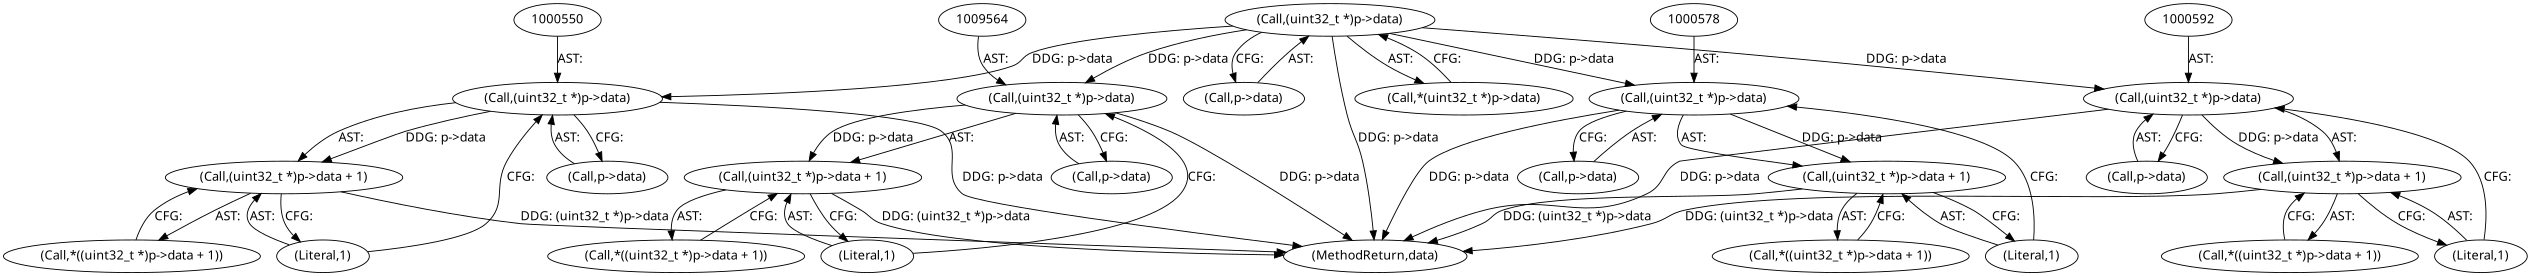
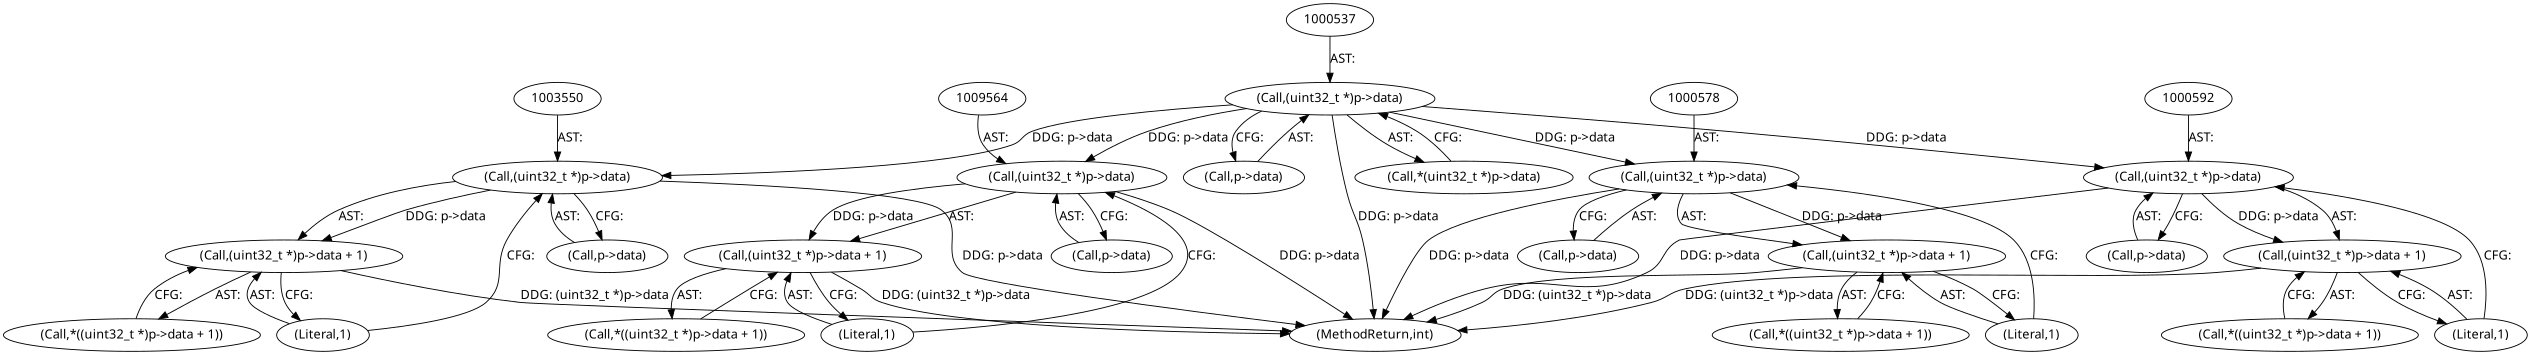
node "1000550": label "1000550" -> "1003550"
node "1000537": added
node "(MethodReturn,data)": label "(MethodReturn,data)" -> "(MethodReturn,int)"
